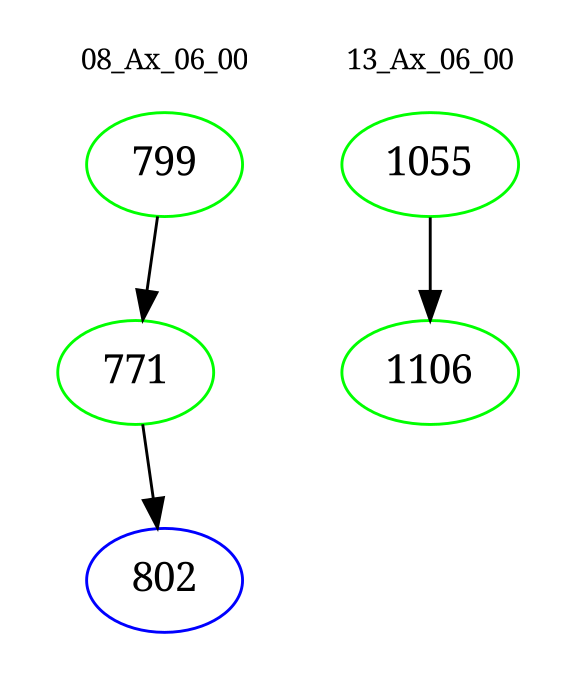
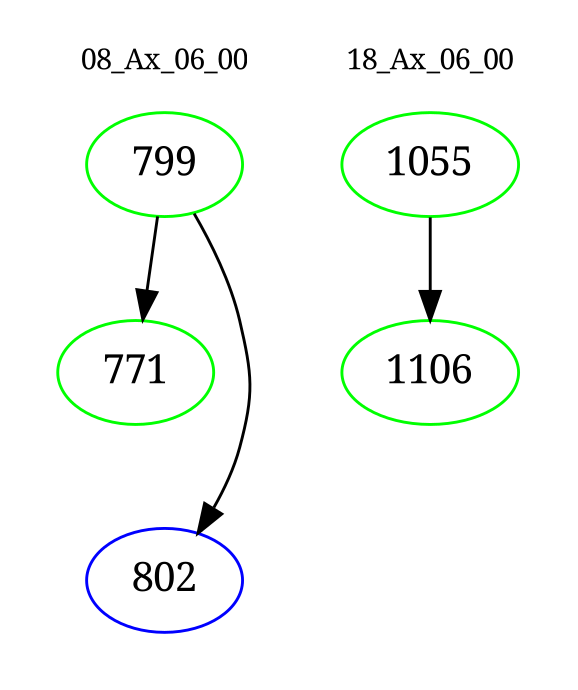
cluster "13_Ax_06_00": label "13_Ax_06_00" -> "18_Ax_06_00"
edge "771" -> "802": now "799" -> "802"
